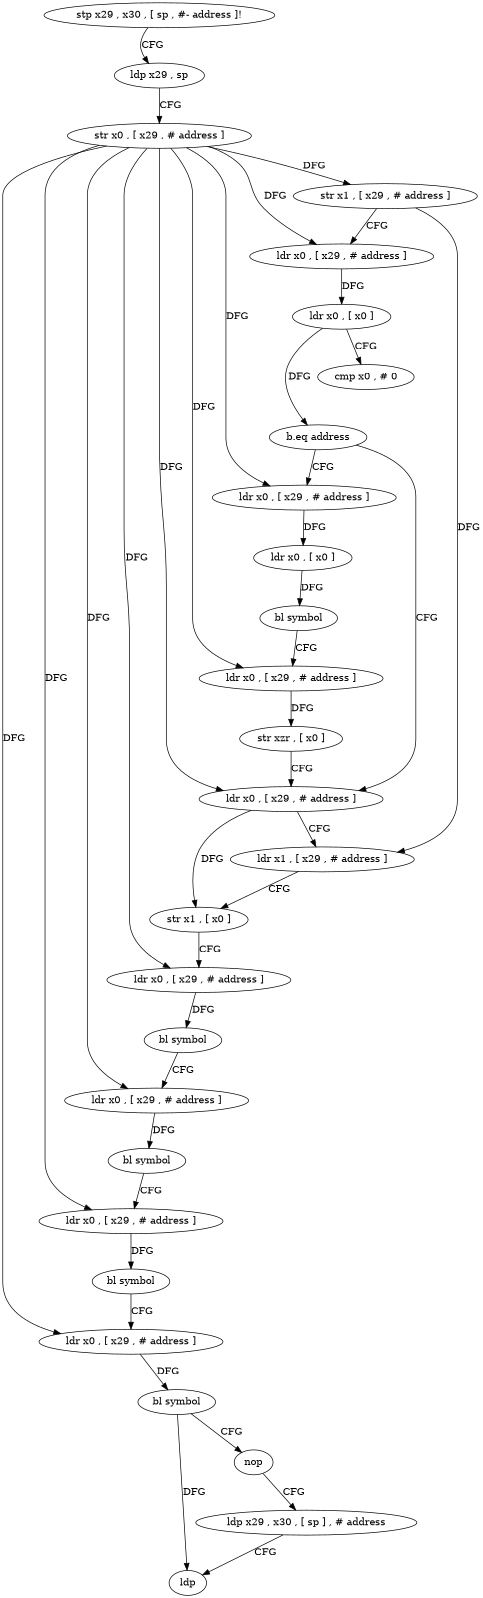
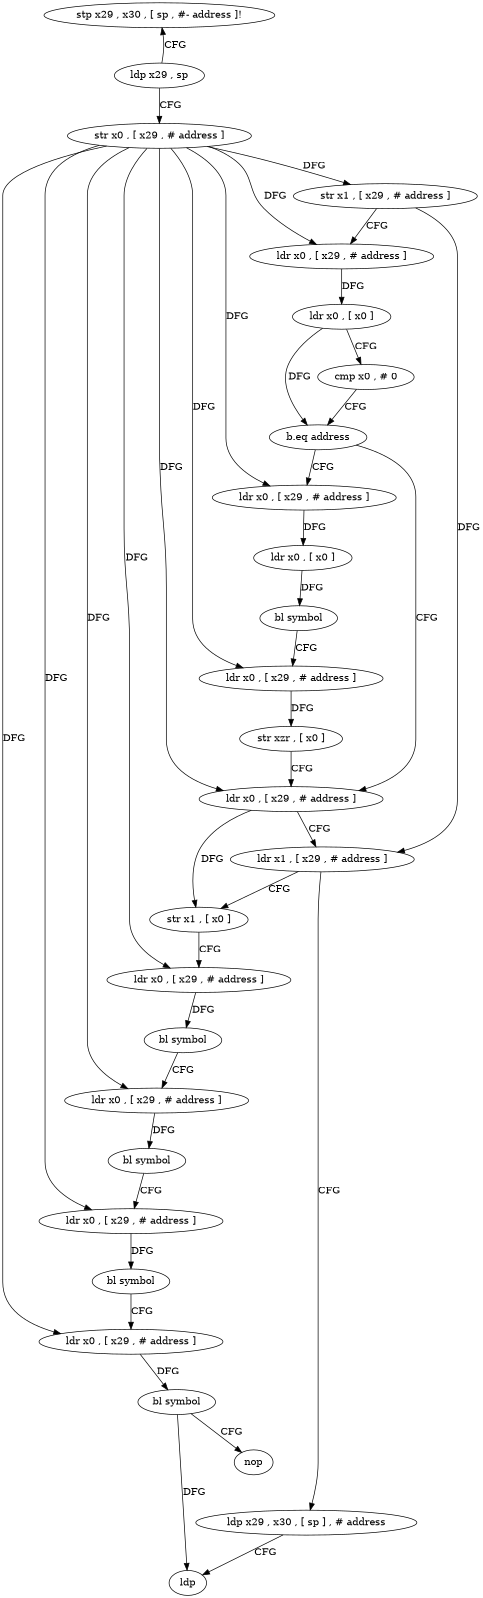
edge "stp x29 , x30 , [ sp , #- address ]!" -> "ldp x29 , sp": reversed
edge "cmp x0 , # 0" -> "b.eq address": added, label "CFG"
edge "nop" -> "ldp x29 , x30 , [ sp ] , # address": now "ldr x1 , [ x29 , # address ]" -> "ldp x29 , x30 , [ sp ] , # address"
